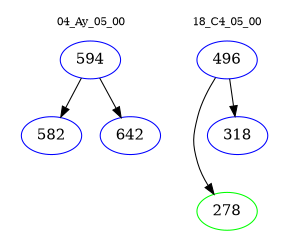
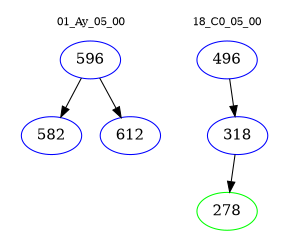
cluster "04_Ay_05_00": label "04_Ay_05_00" -> "01_Ay_05_00"
cluster "18_C4_05_00": label "18_C4_05_00" -> "18_C0_05_00"
node "594": label "594" -> "596"
edge "496" -> "278": now "318" -> "278"
node "642": label "642" -> "612"
